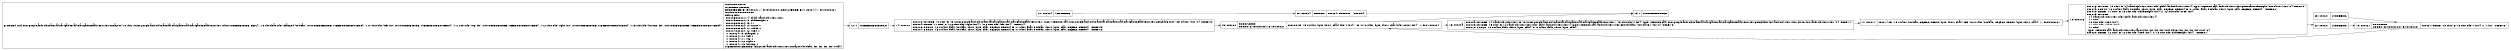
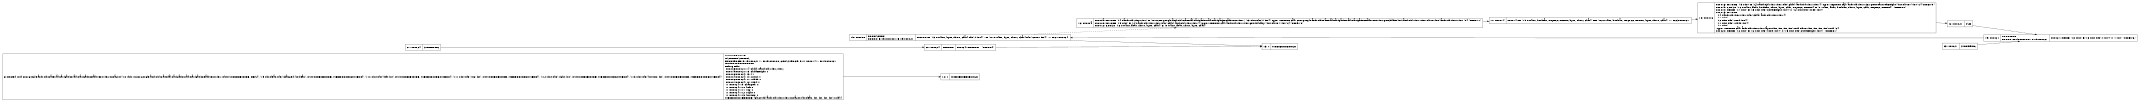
node "22: 0x0021": text "SYNTHETIC" -> "USE"
node "14: 0x0000": removed
